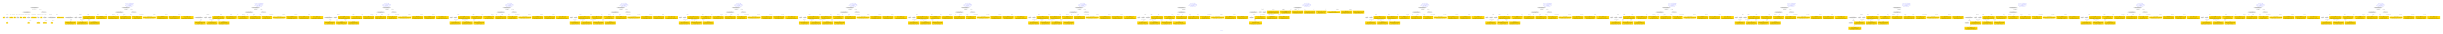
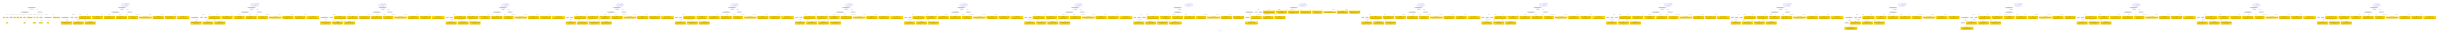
node "Description": fillcolor gold -> lightgray
node "Medium": fillcolor lightgray -> gold
node "Credit Line": removed
